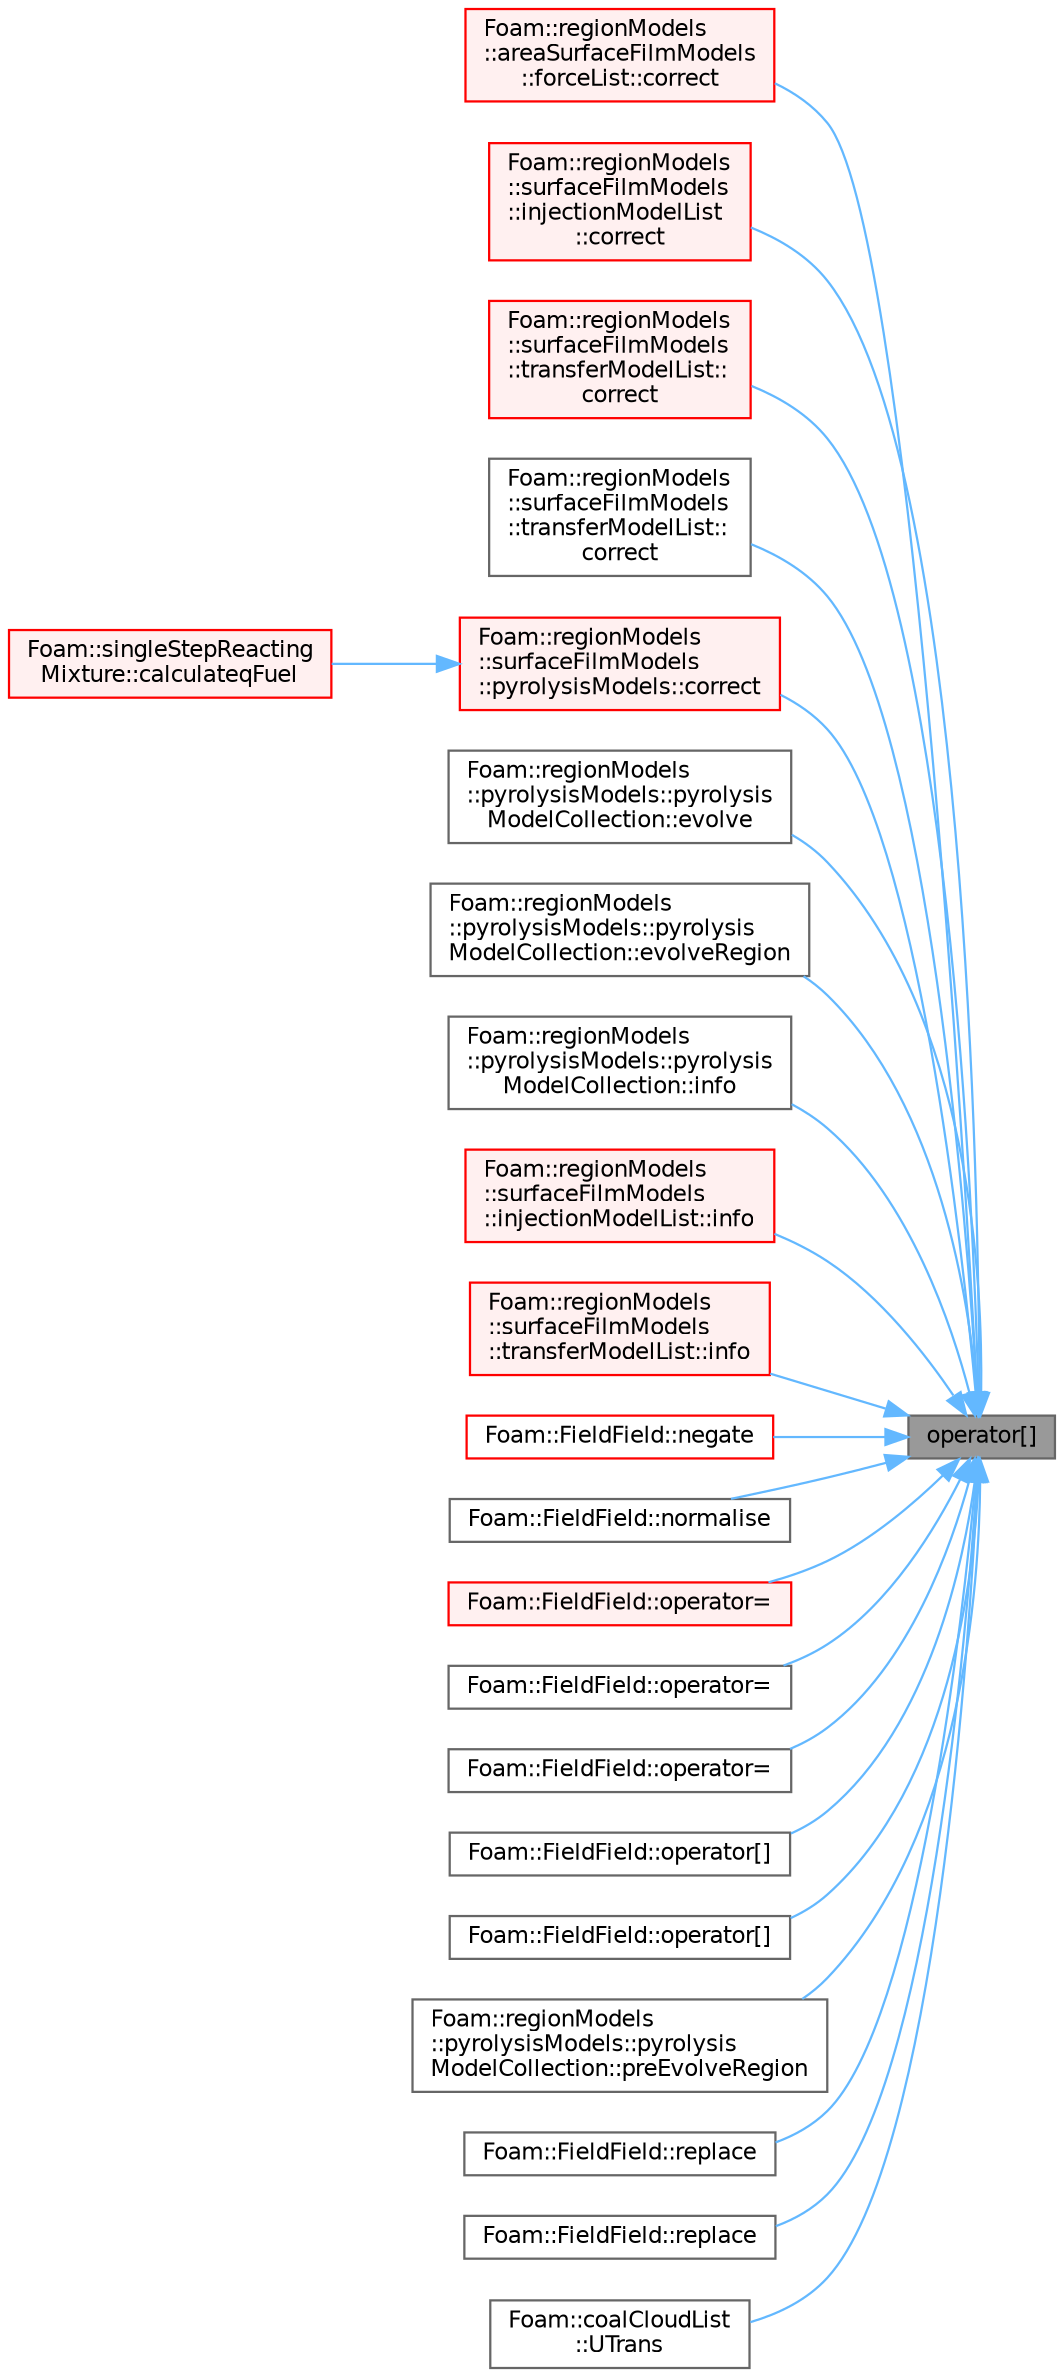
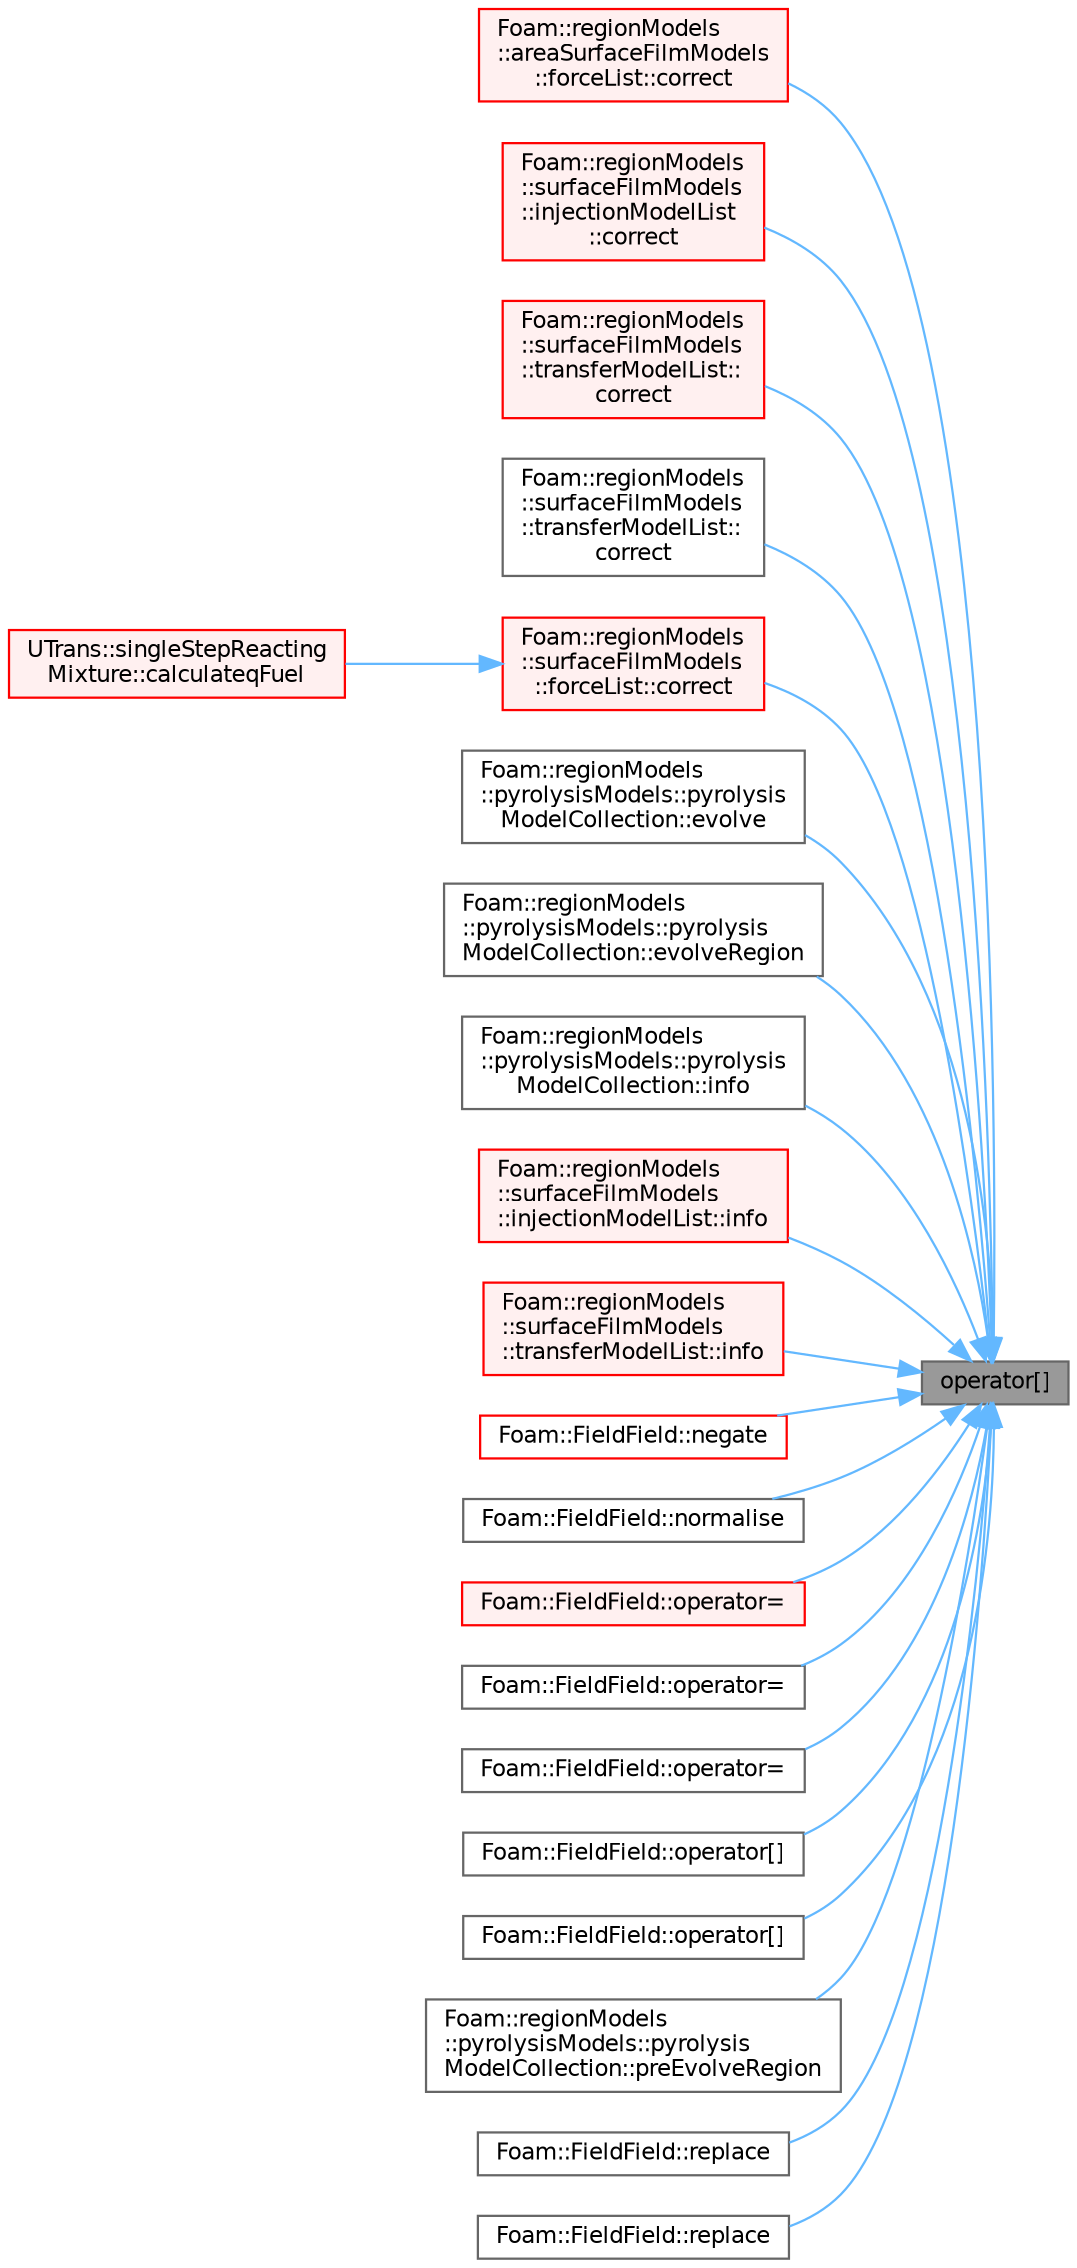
node "Foam::singleStepReacting Mixture::calculateqFuel": label "Foam::singleStepReacting Mixture::calculateqFuel" -> "UTrans::singleStepReacting Mixture::calculateqFuel"
node "Foam::regionModels ::surfaceFilmModels ::pyrolysisModels::correct": label "Foam::regionModels ::surfaceFilmModels ::pyrolysisModels::correct" -> "Foam::regionModels ::surfaceFilmModels ::forceList::correct"
node "Foam::coalCloudList ::UTrans": removed
